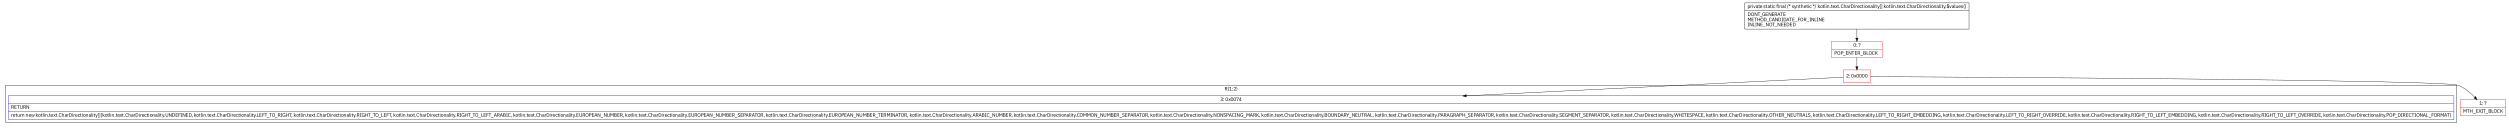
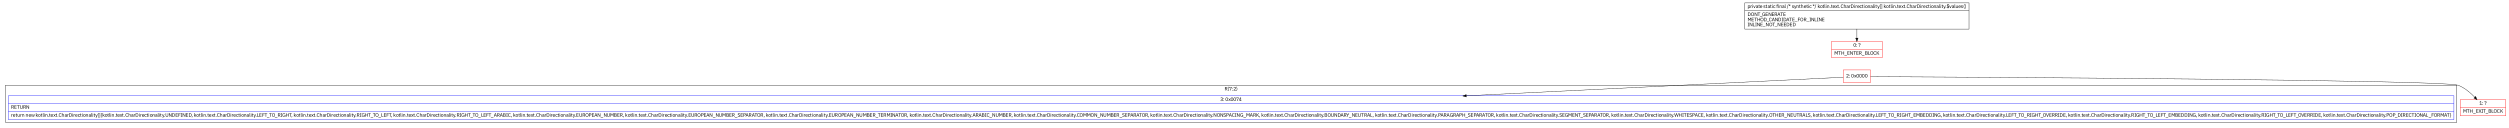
node "0: ?": text "POP_ENTER_BLOCK" -> "MTH_ENTER_BLOCK"
edge "0: ?" -> "2: 0x0000": removed
cluster "R(1:2)": label "R(1:2)" -> "R(7:2)"
